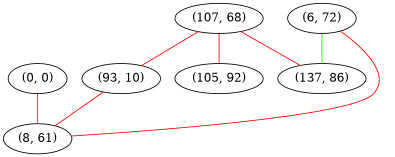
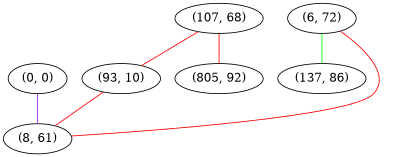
edge "(107, 68)" -- "(137, 86)": removed
node "(105, 92)": label "(105, 92)" -> "(805, 92)"
